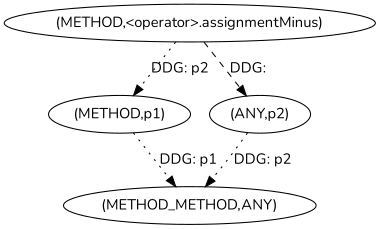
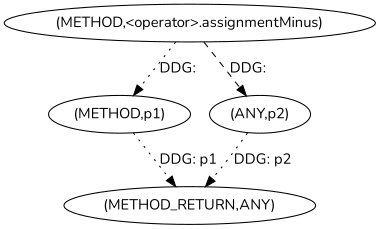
edge "(METHOD,<operator>.assignmentMinus)" -> "(METHOD,p1)": label "DDG: p2" -> "DDG: "
node "(METHOD_METHOD,ANY)": label "(METHOD_METHOD,ANY)" -> "(METHOD_RETURN,ANY)"
